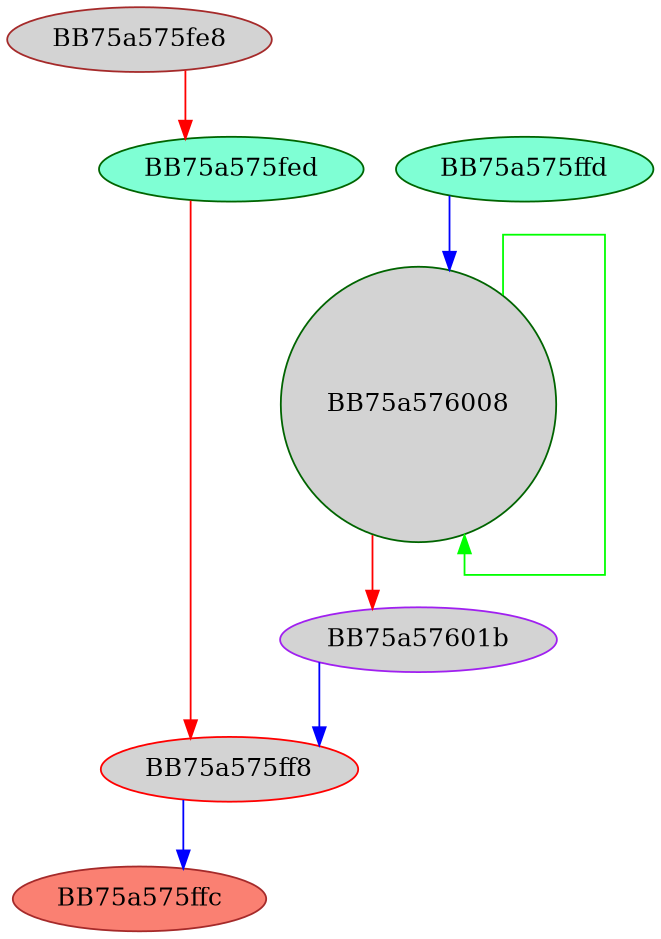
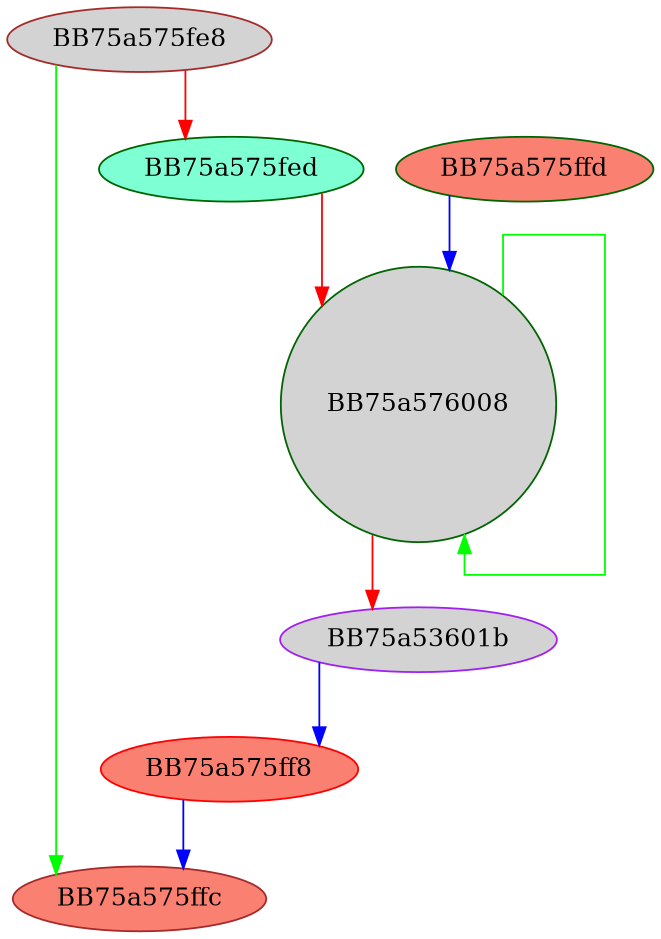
node "BB75a575ffd": fillcolor aquamarine -> salmon
edge "BB75a575fe8" -> "BB75a575ffc": added
edge "BB75a575fed" -> "BB75a575ff8": now "BB75a575fed" -> "BB75a576008"
node "BB75a57601b": label "BB75a57601b" -> "BB75a53601b"
node "BB75a575ff8": fillcolor lightgrey -> salmon
